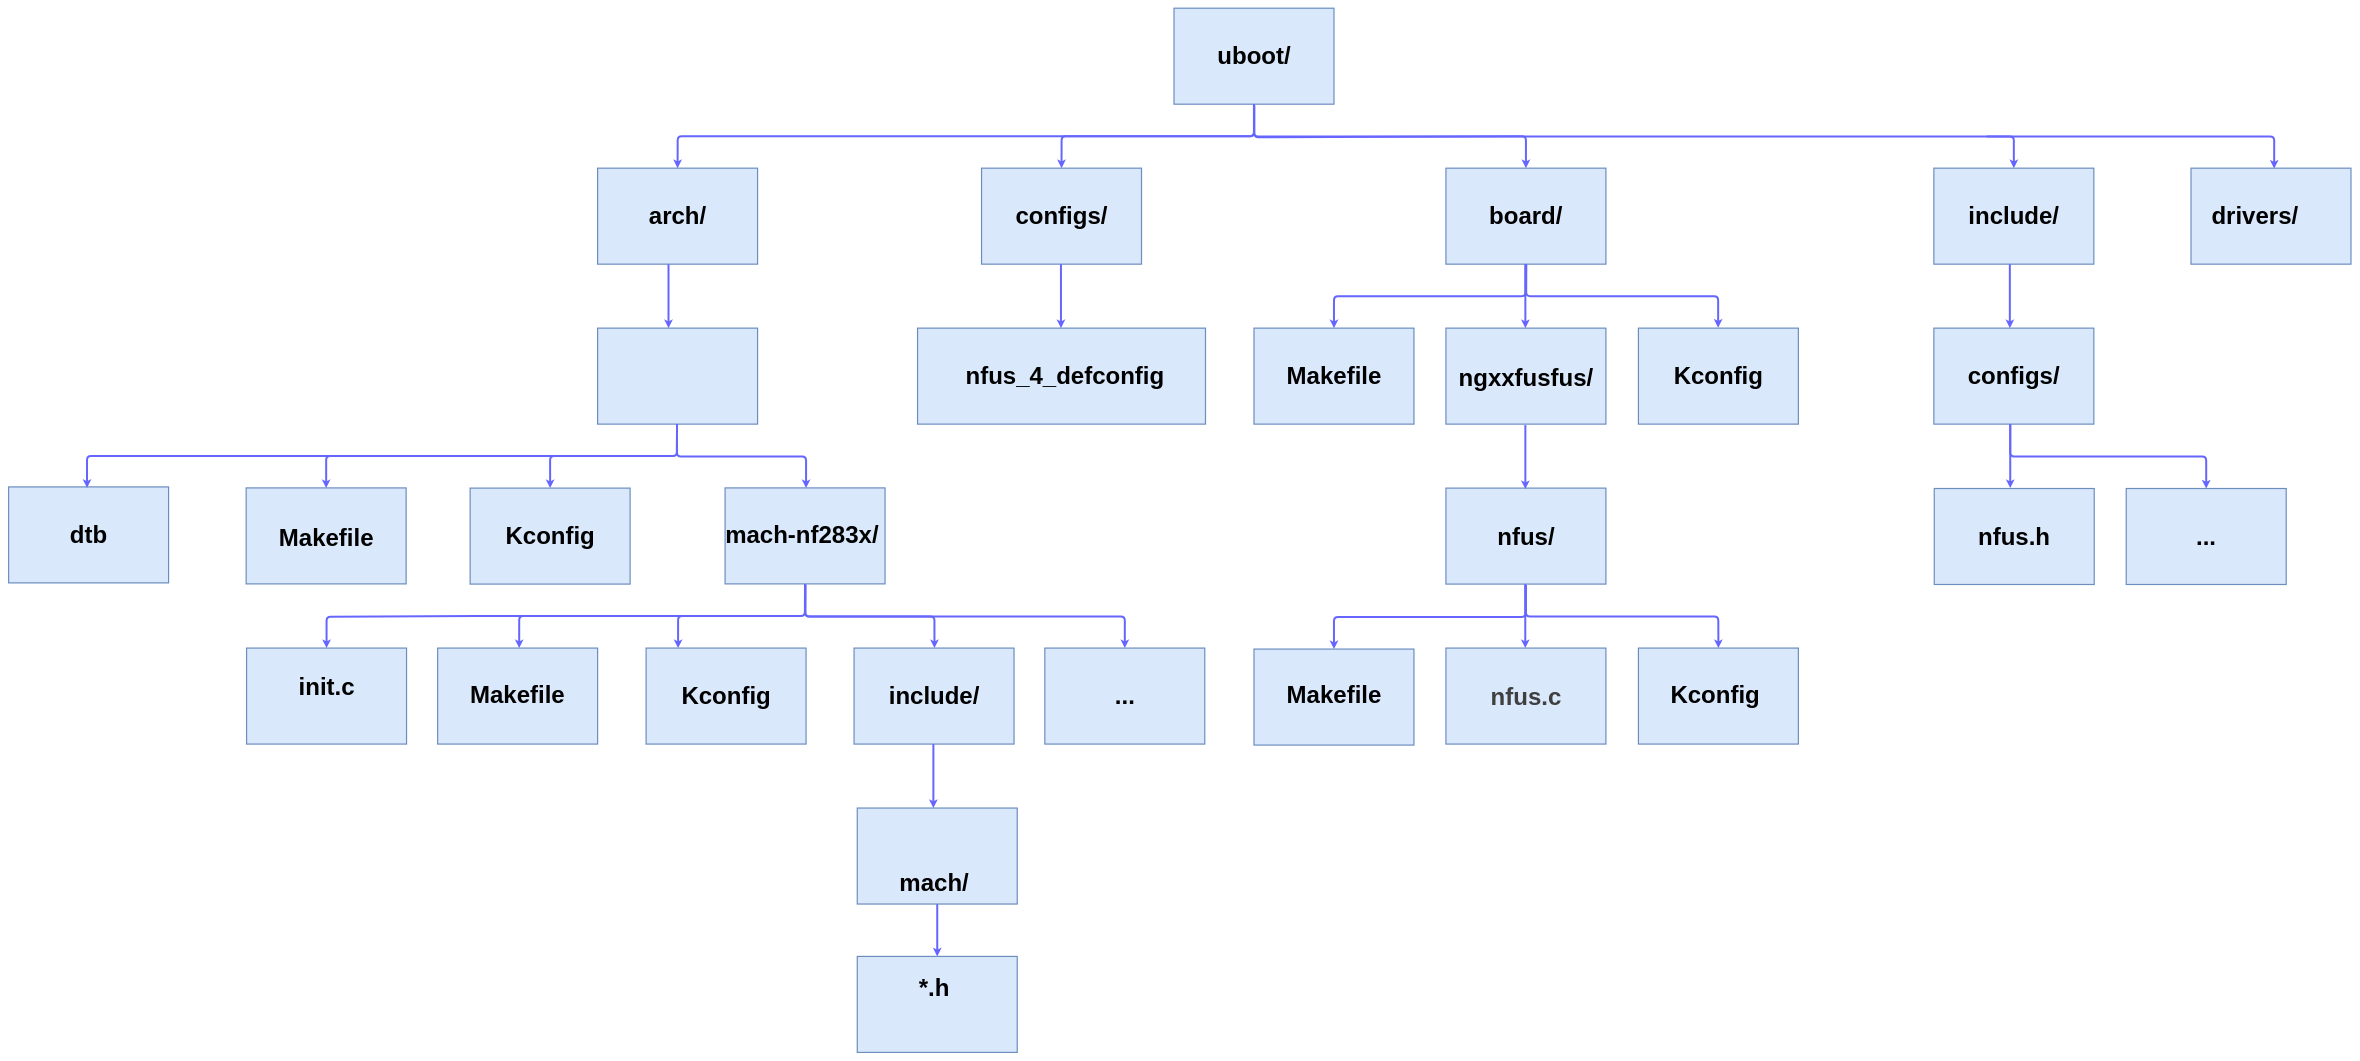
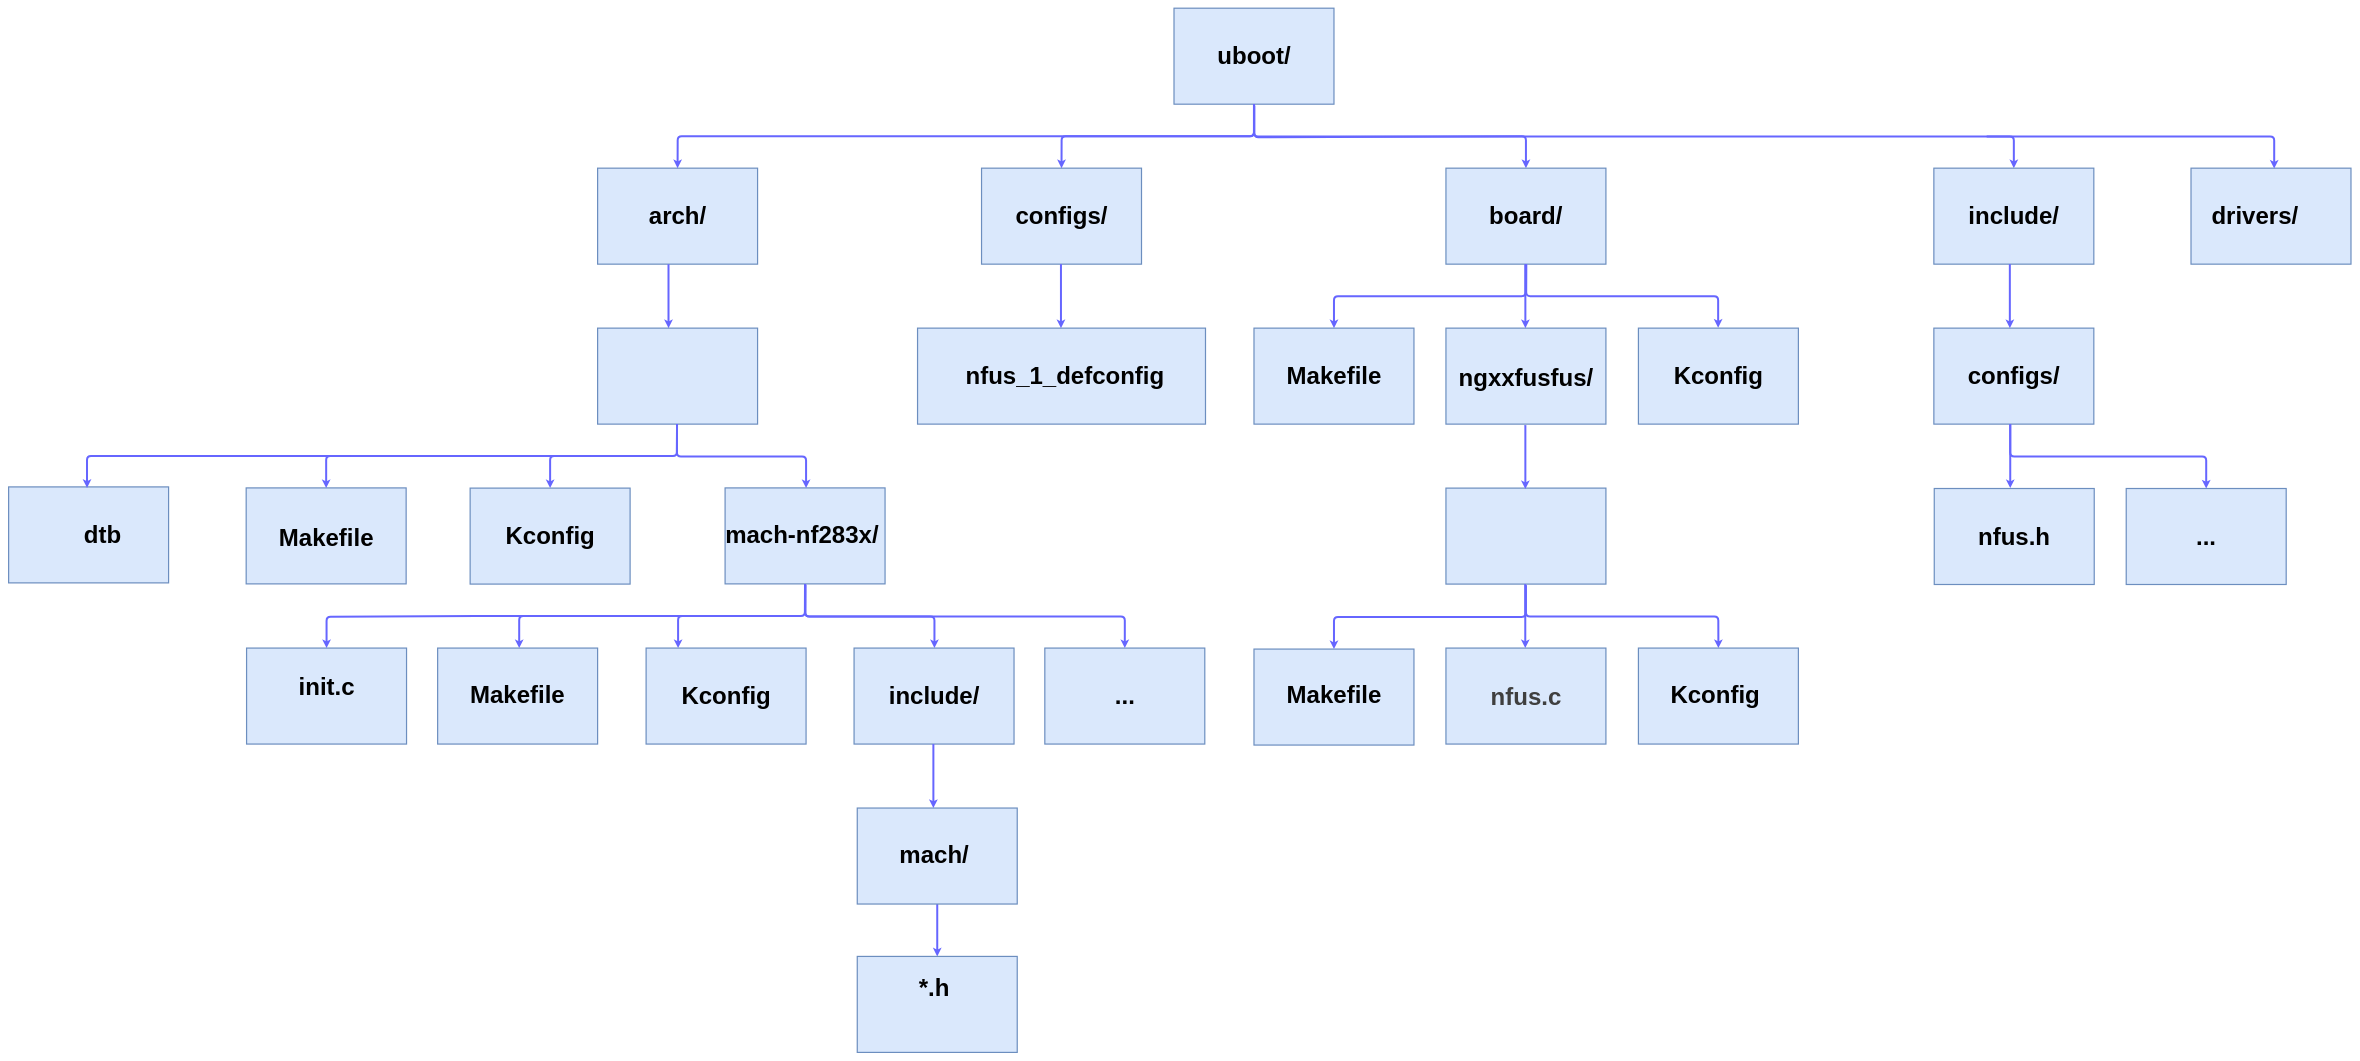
node "nfus_4_defconfig": label "nfus_4_defconfig" -> "nfus_1_defconfig"
node "dtb": moved (88, 535) -> (102, 535)
node "nfus/": removed
node "mach/": moved (934, 883) -> (934, 855)
